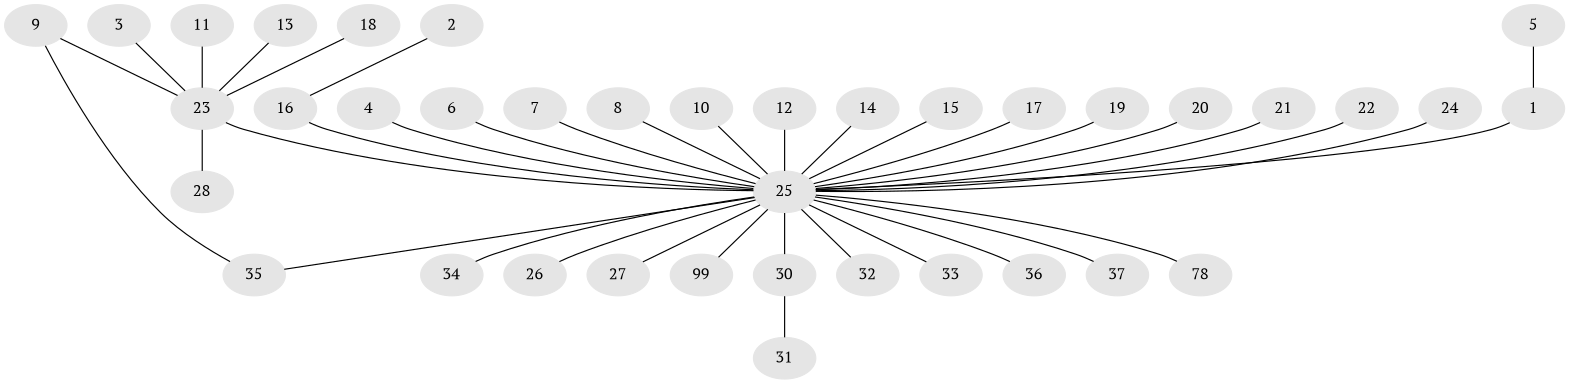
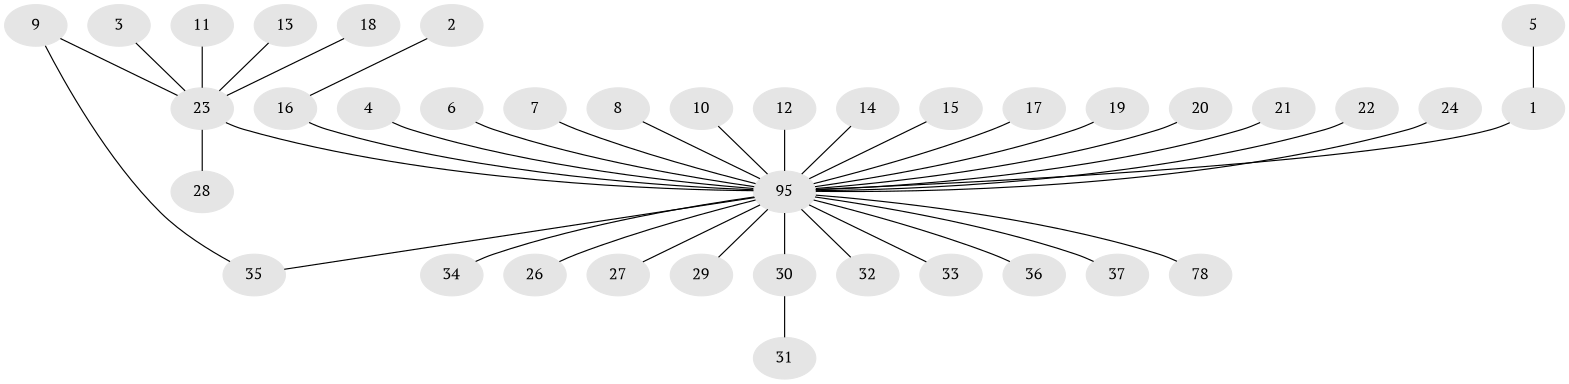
node "25": label "25" -> "95"
node "99": label "99" -> "29"
